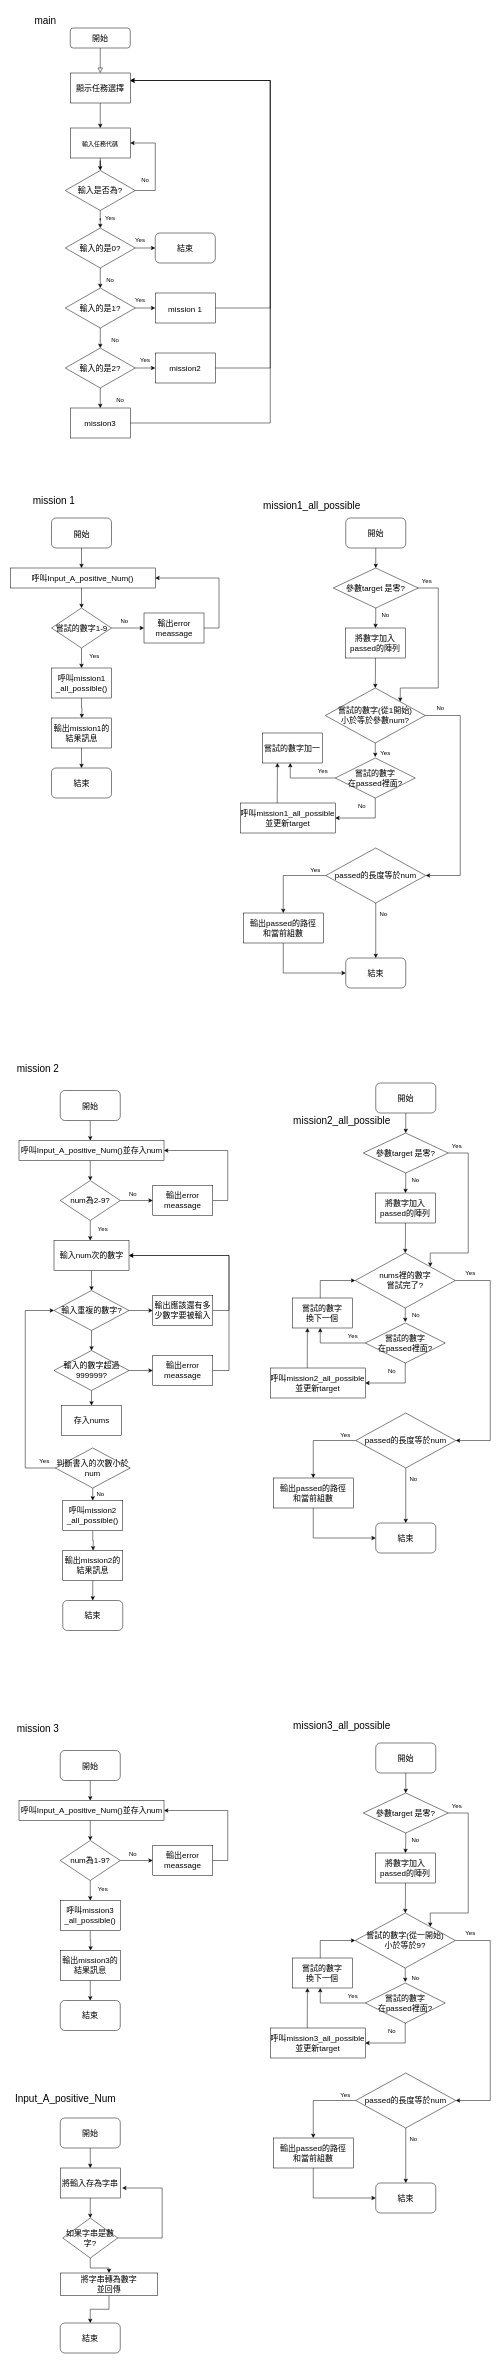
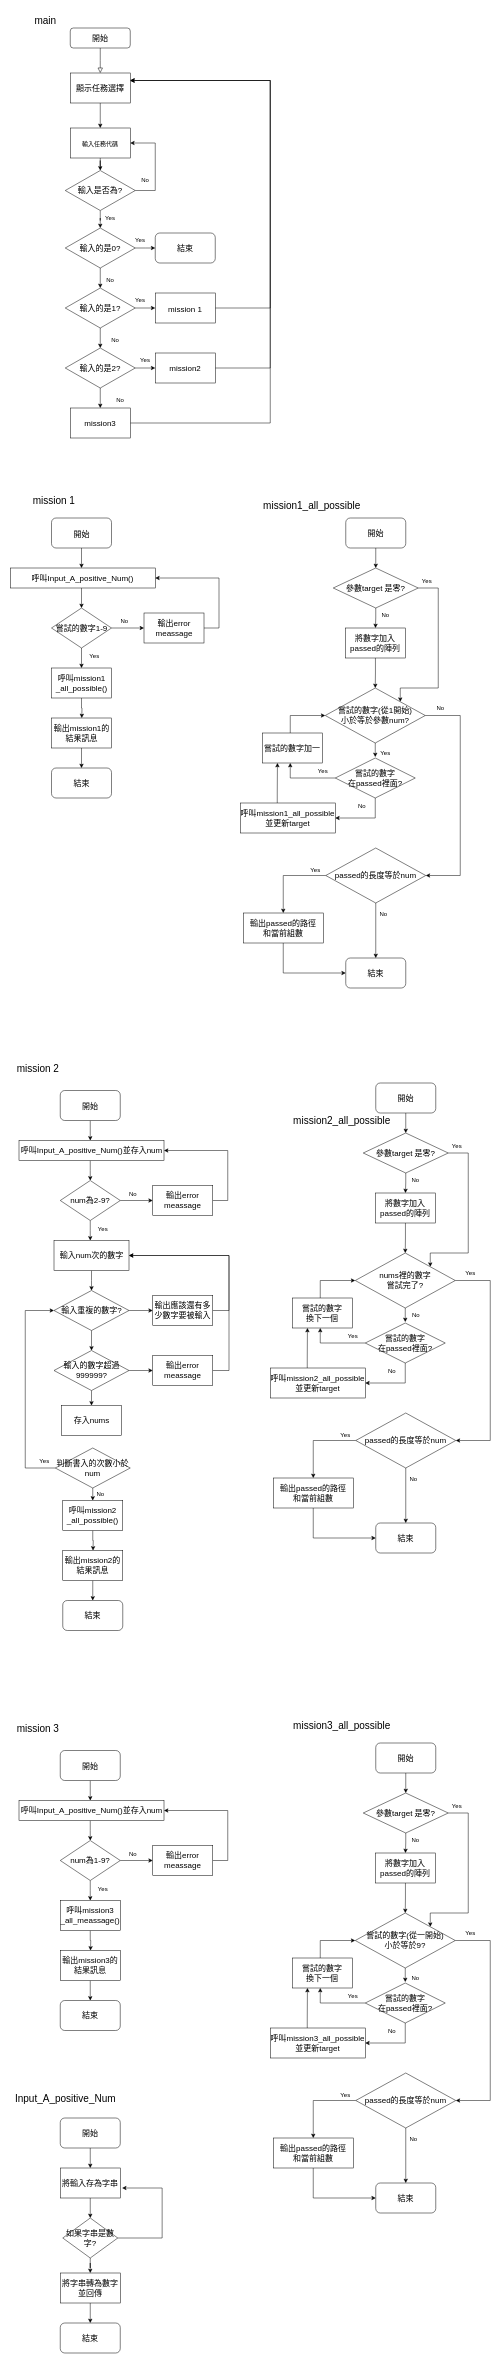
edge "嘗試的數字加一" -> "嘗試的數字(從1開始) 小於等於參數num?": added
node "呼叫mission3 _all_possible()": label "呼叫mission3 _all_possible()" -> "呼叫mission3 _all_meassage()"
node "將字串轉為數字 並回傳": size 98x23 -> 60x30
